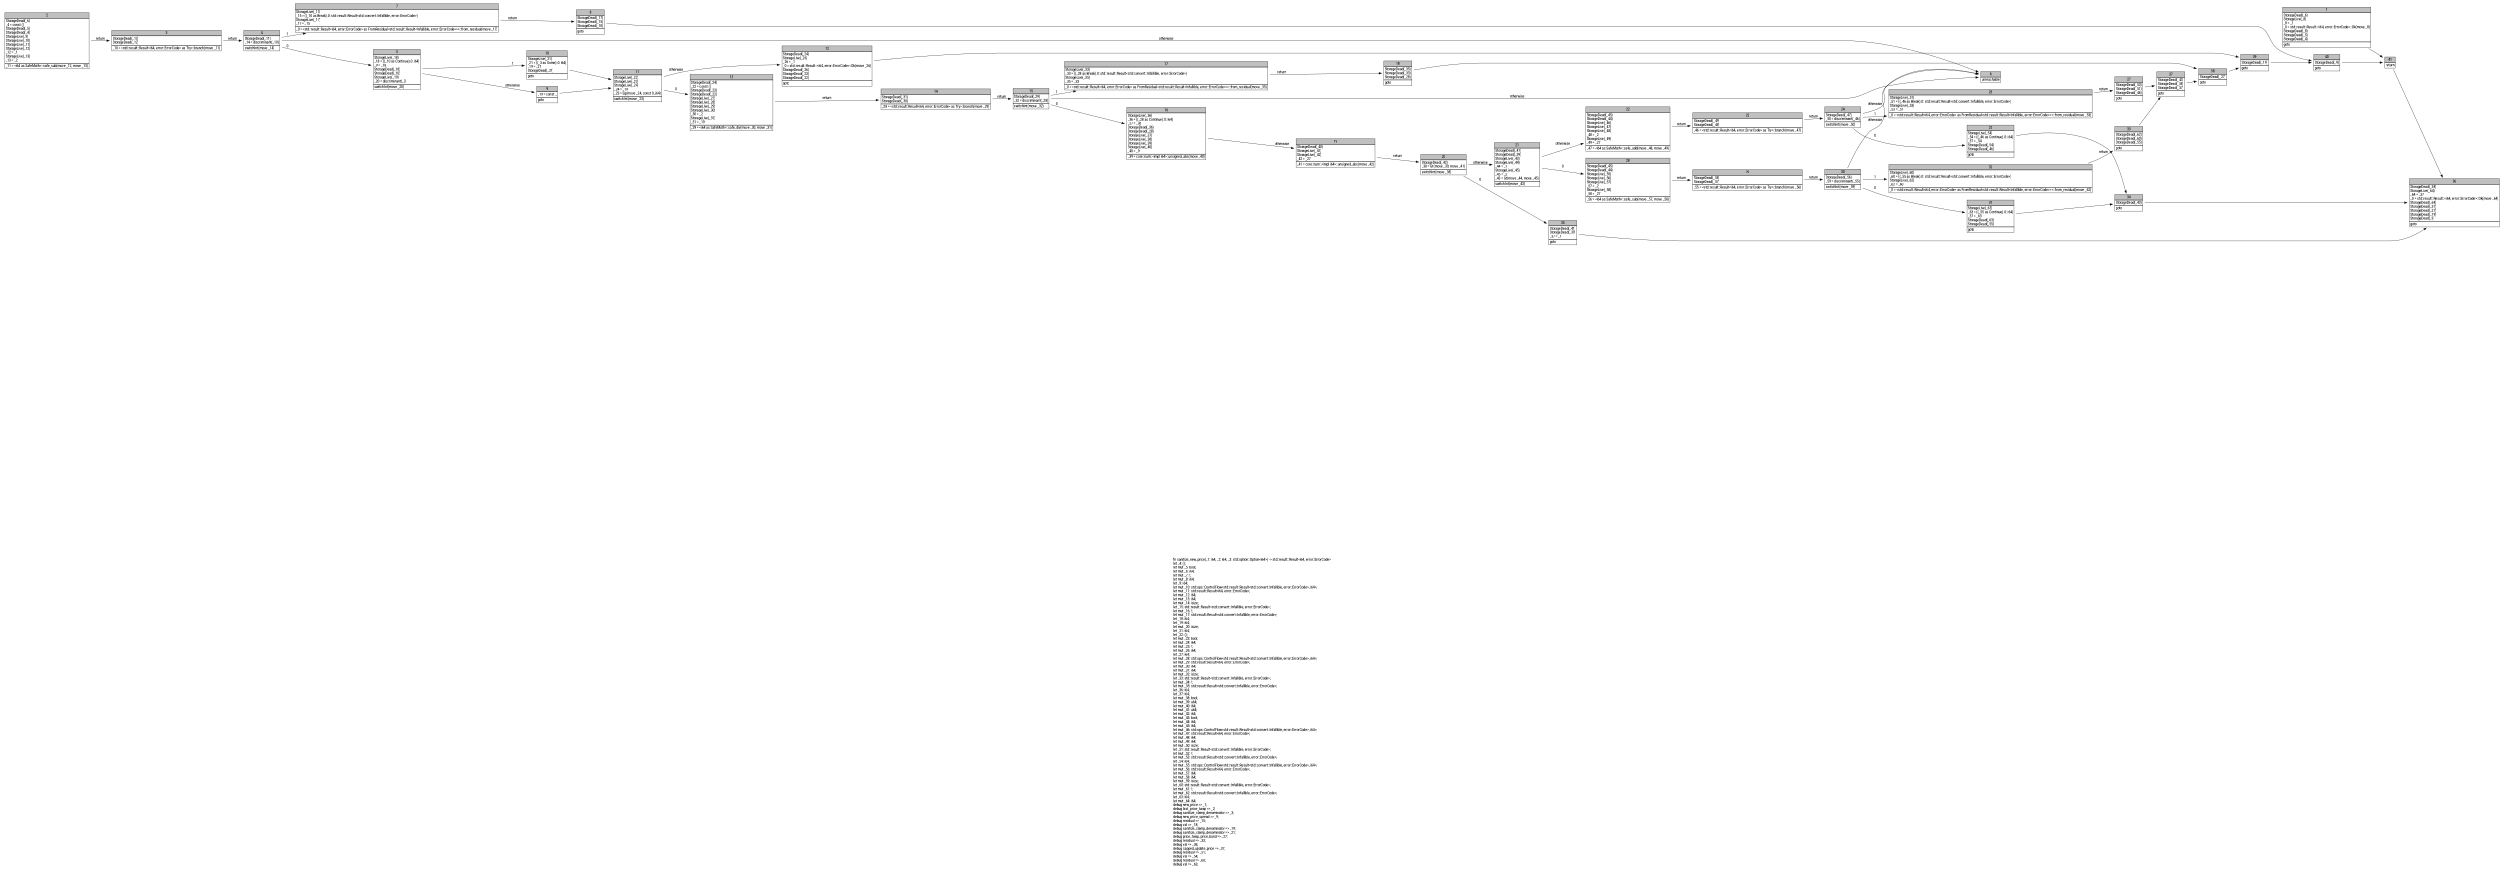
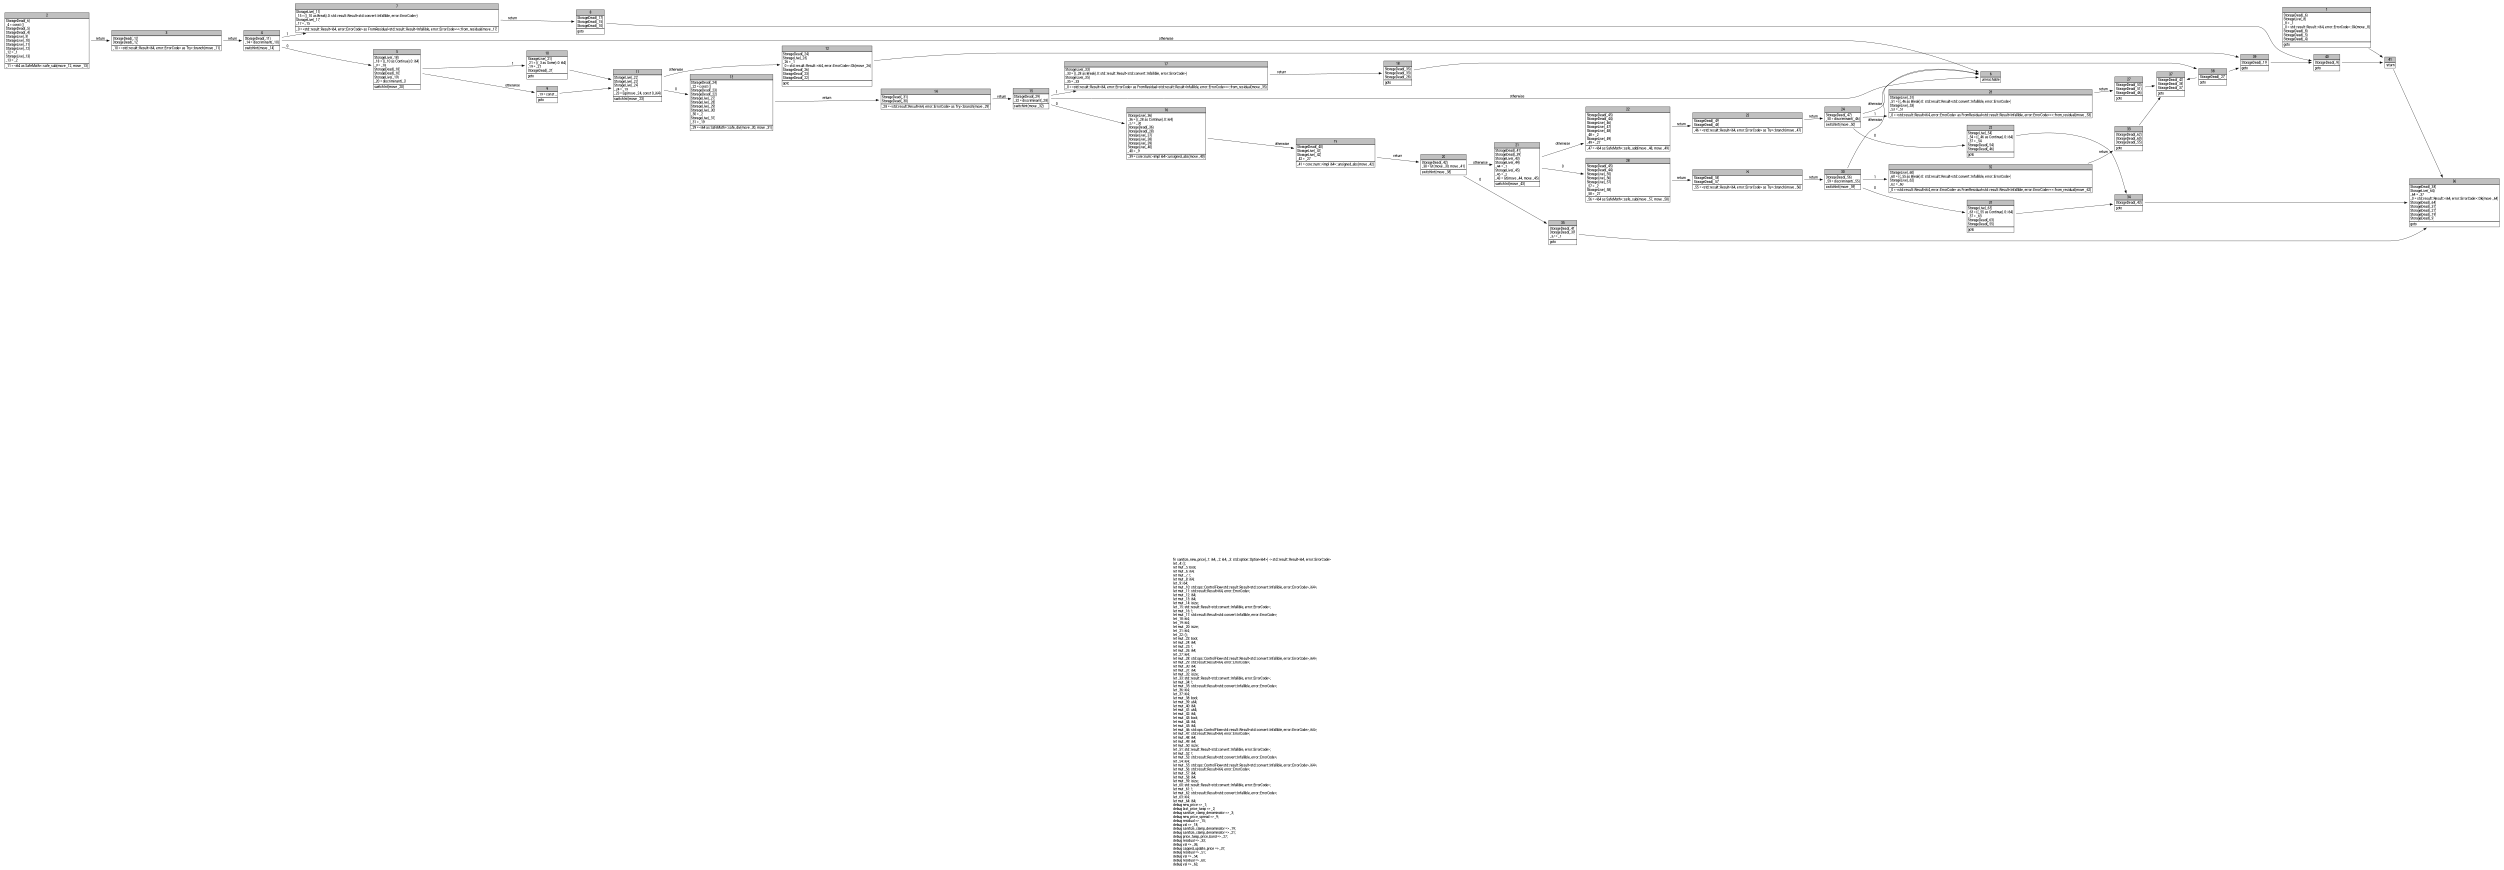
edge "37" -> "38": reversed
